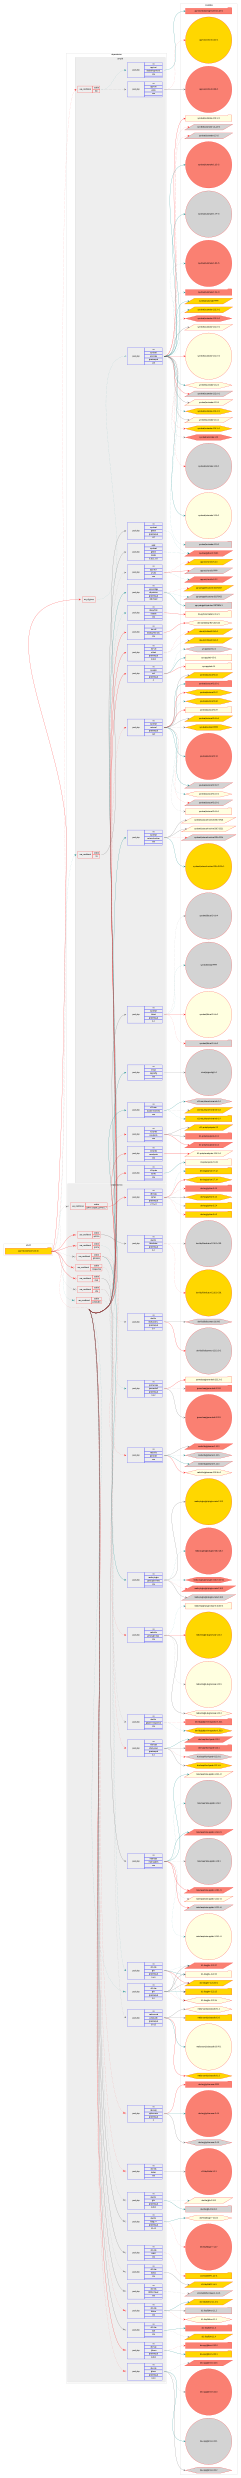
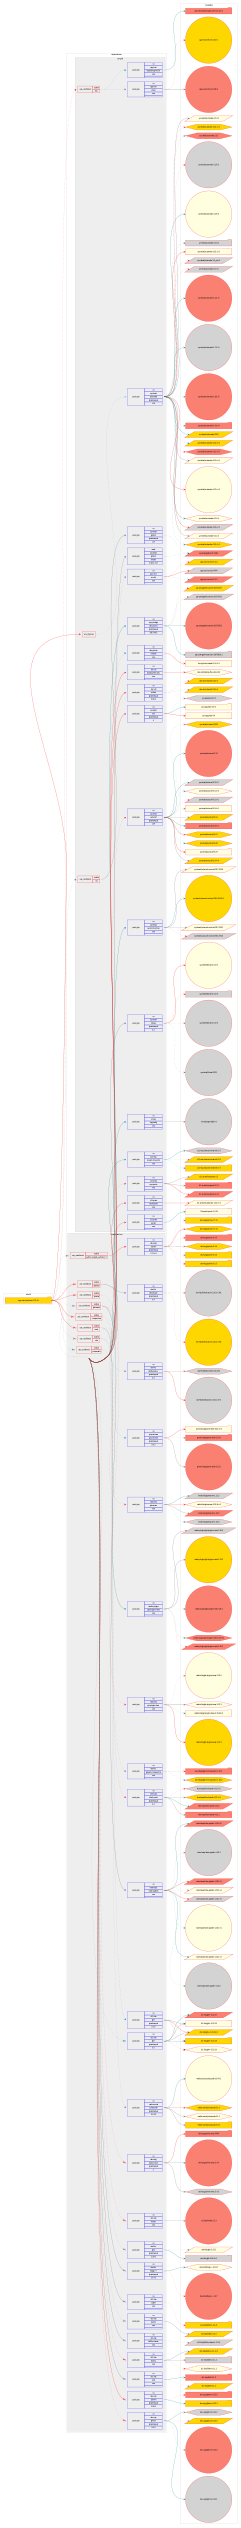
node "app-portage/elt-patches-20170815": added
node "dev-cpp/gtkmm-2.24.5": fillcolor salmon -> gold
